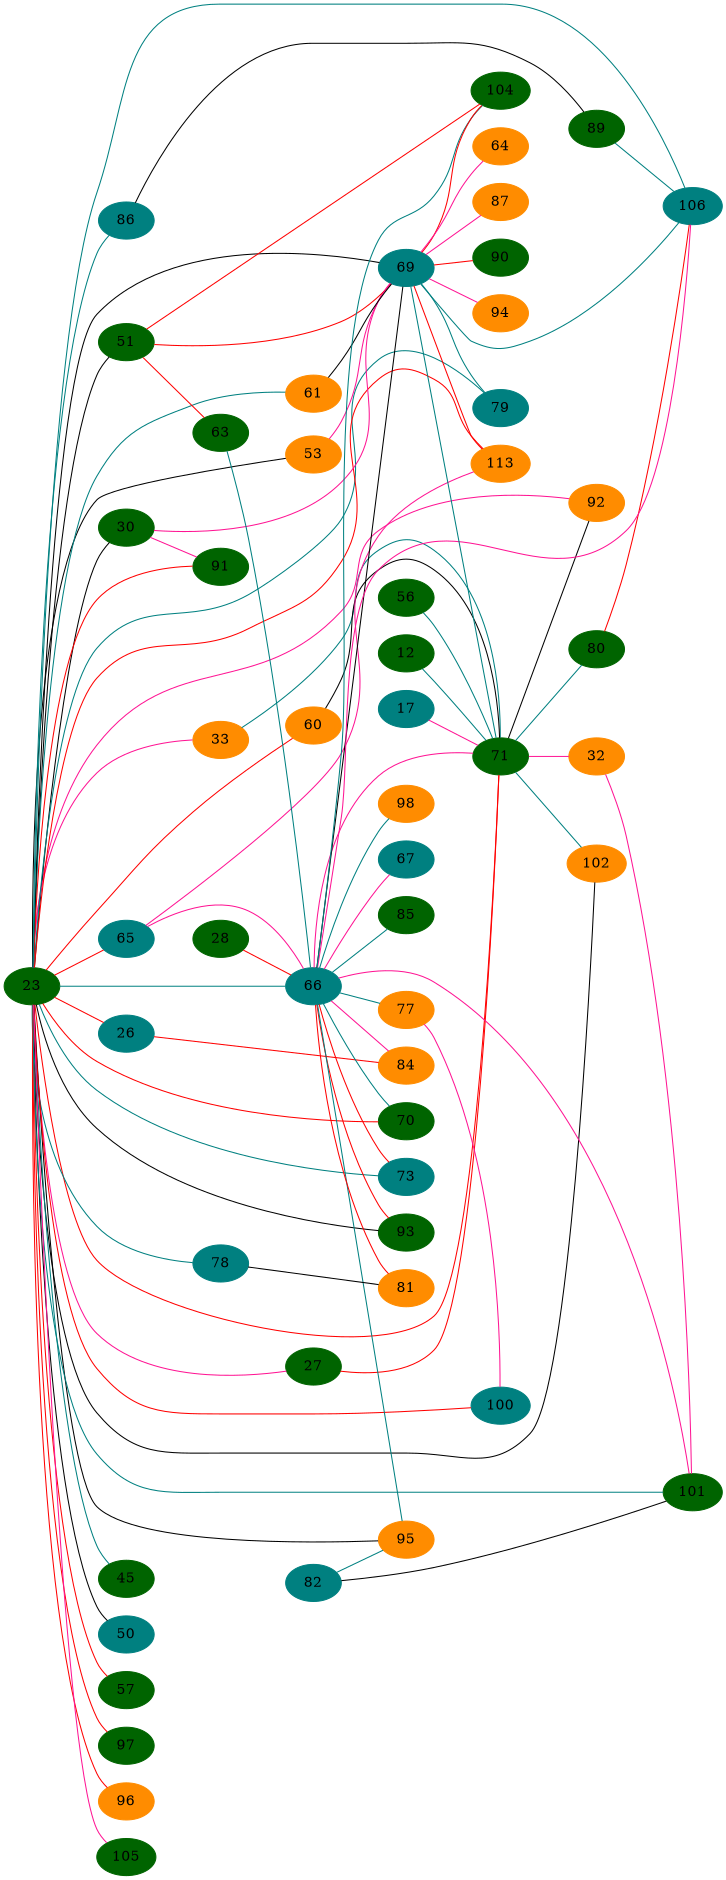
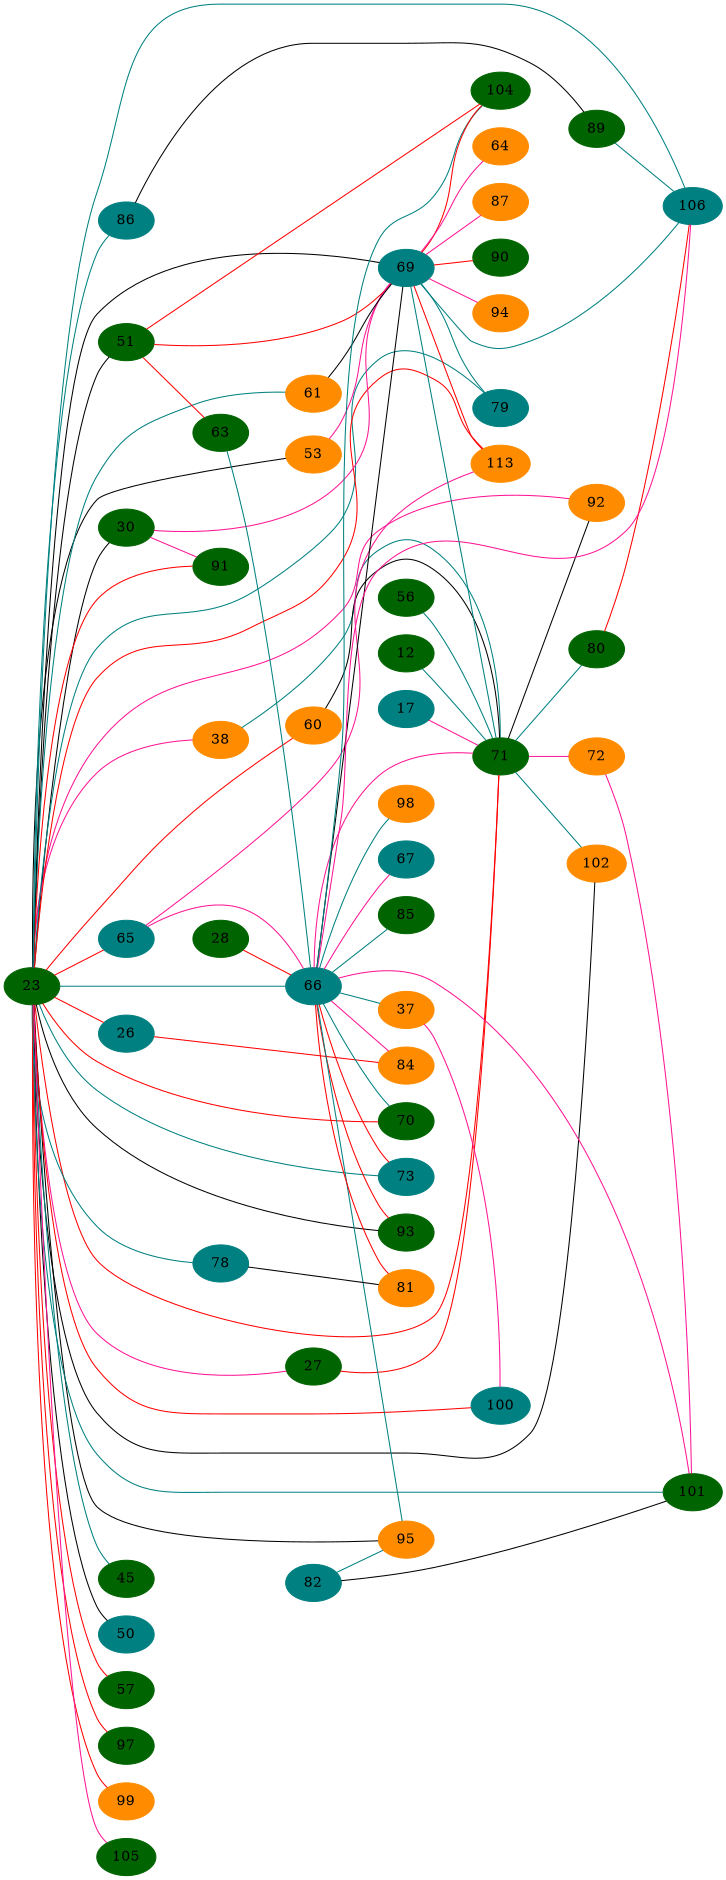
node "33": label "33" -> "38"
node "32": label "32" -> "72"
node "77": label "77" -> "37"
node "96": label "96" -> "99"
